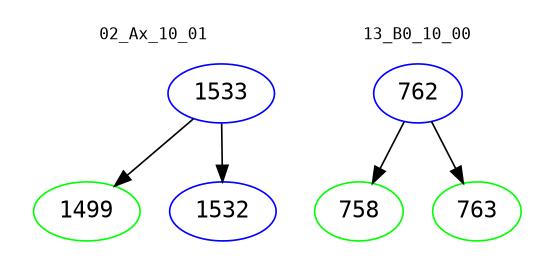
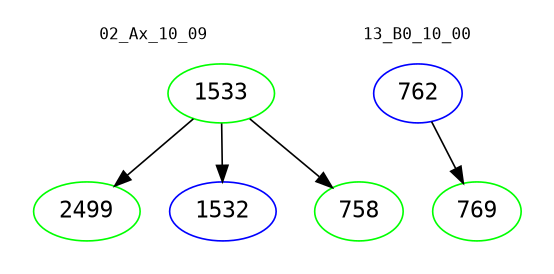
cluster "02_Ax_10_01": label "02_Ax_10_01" -> "02_Ax_10_09"
node "1533": color blue -> green
edge "762" -> "758": now "1533" -> "758"
node "1499": label "1499" -> "2499"
node "763": label "763" -> "769"
